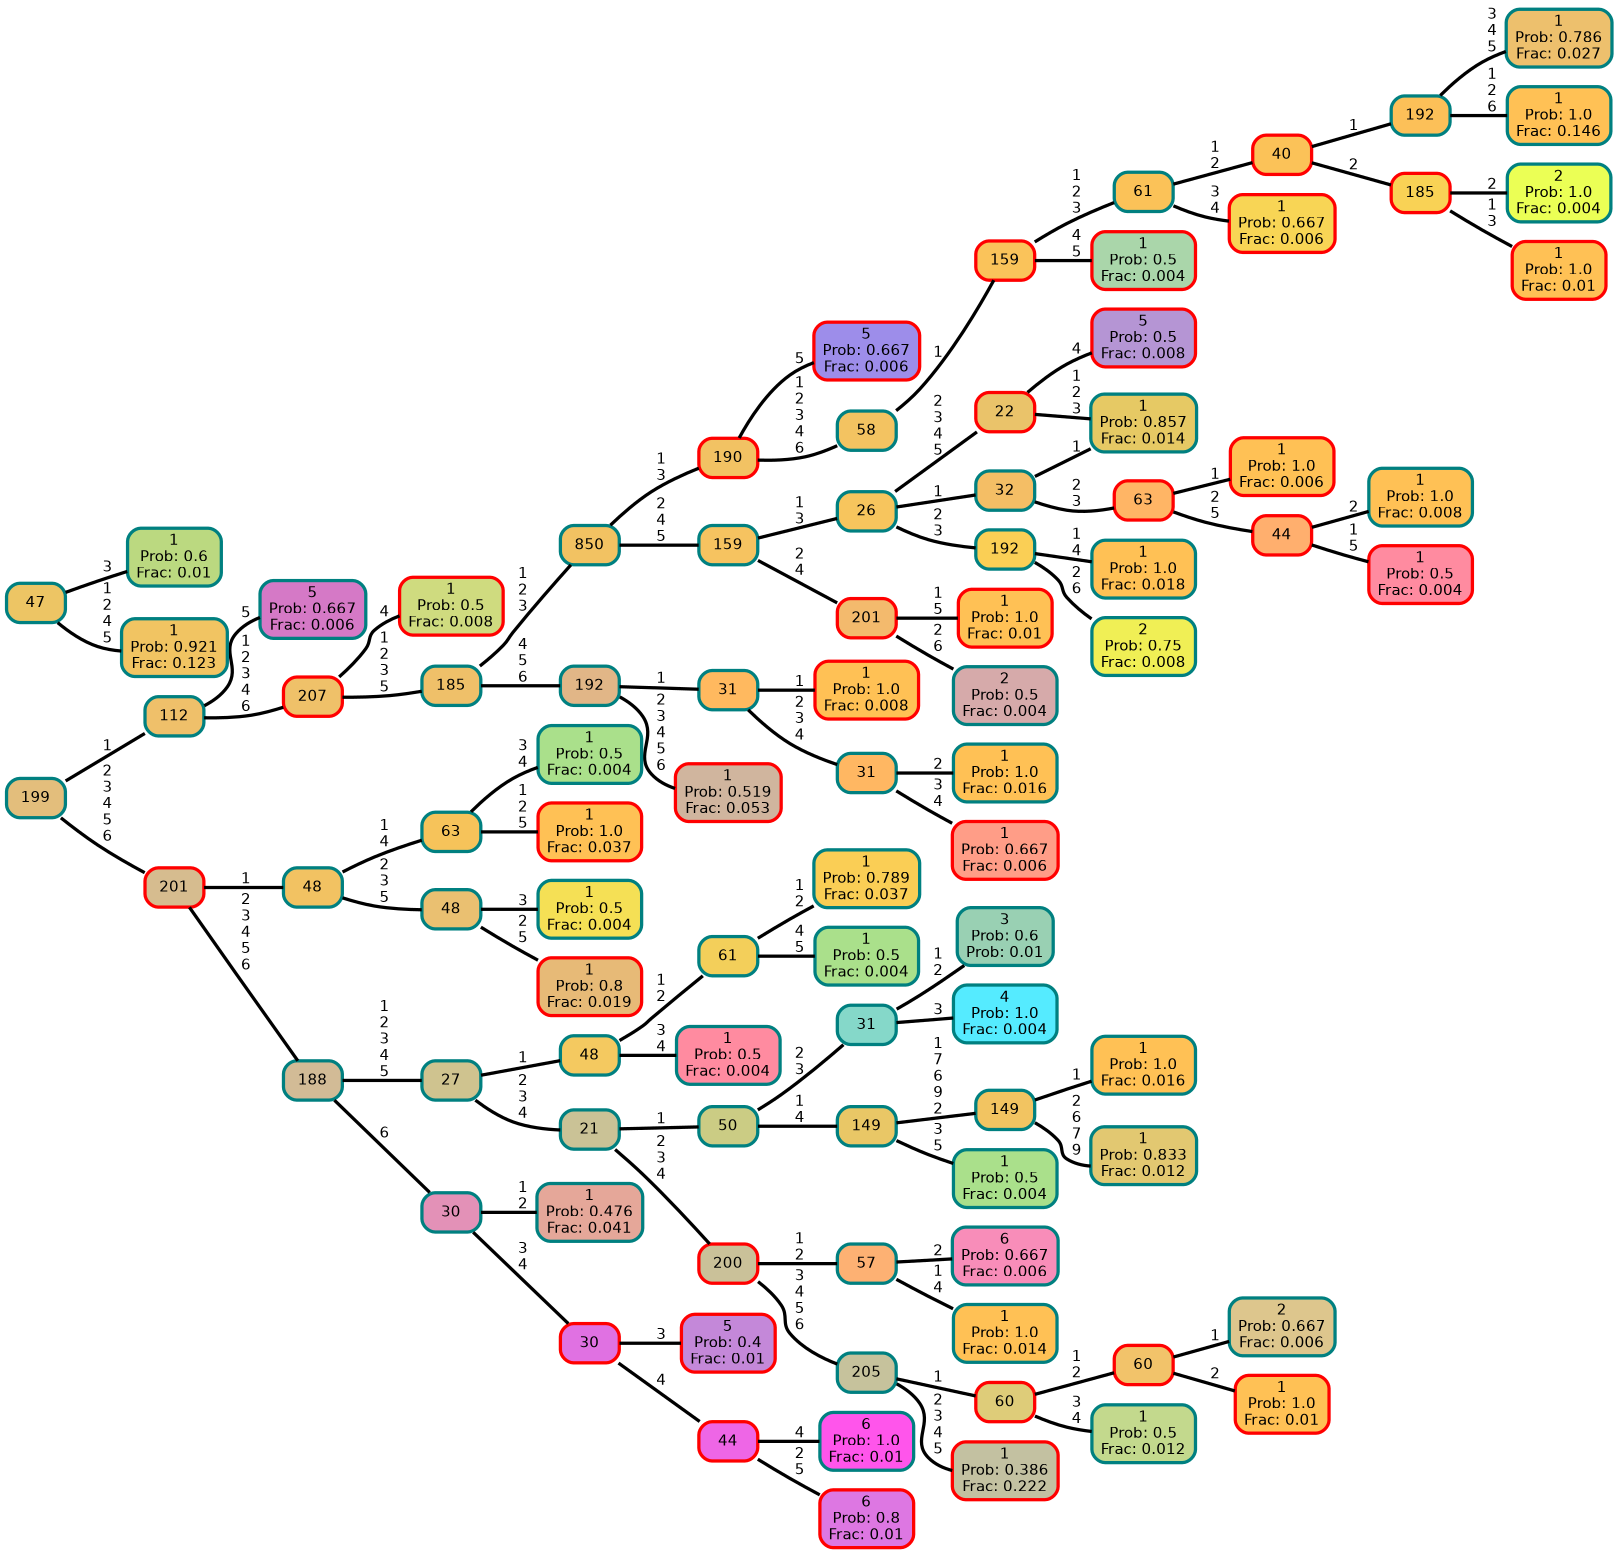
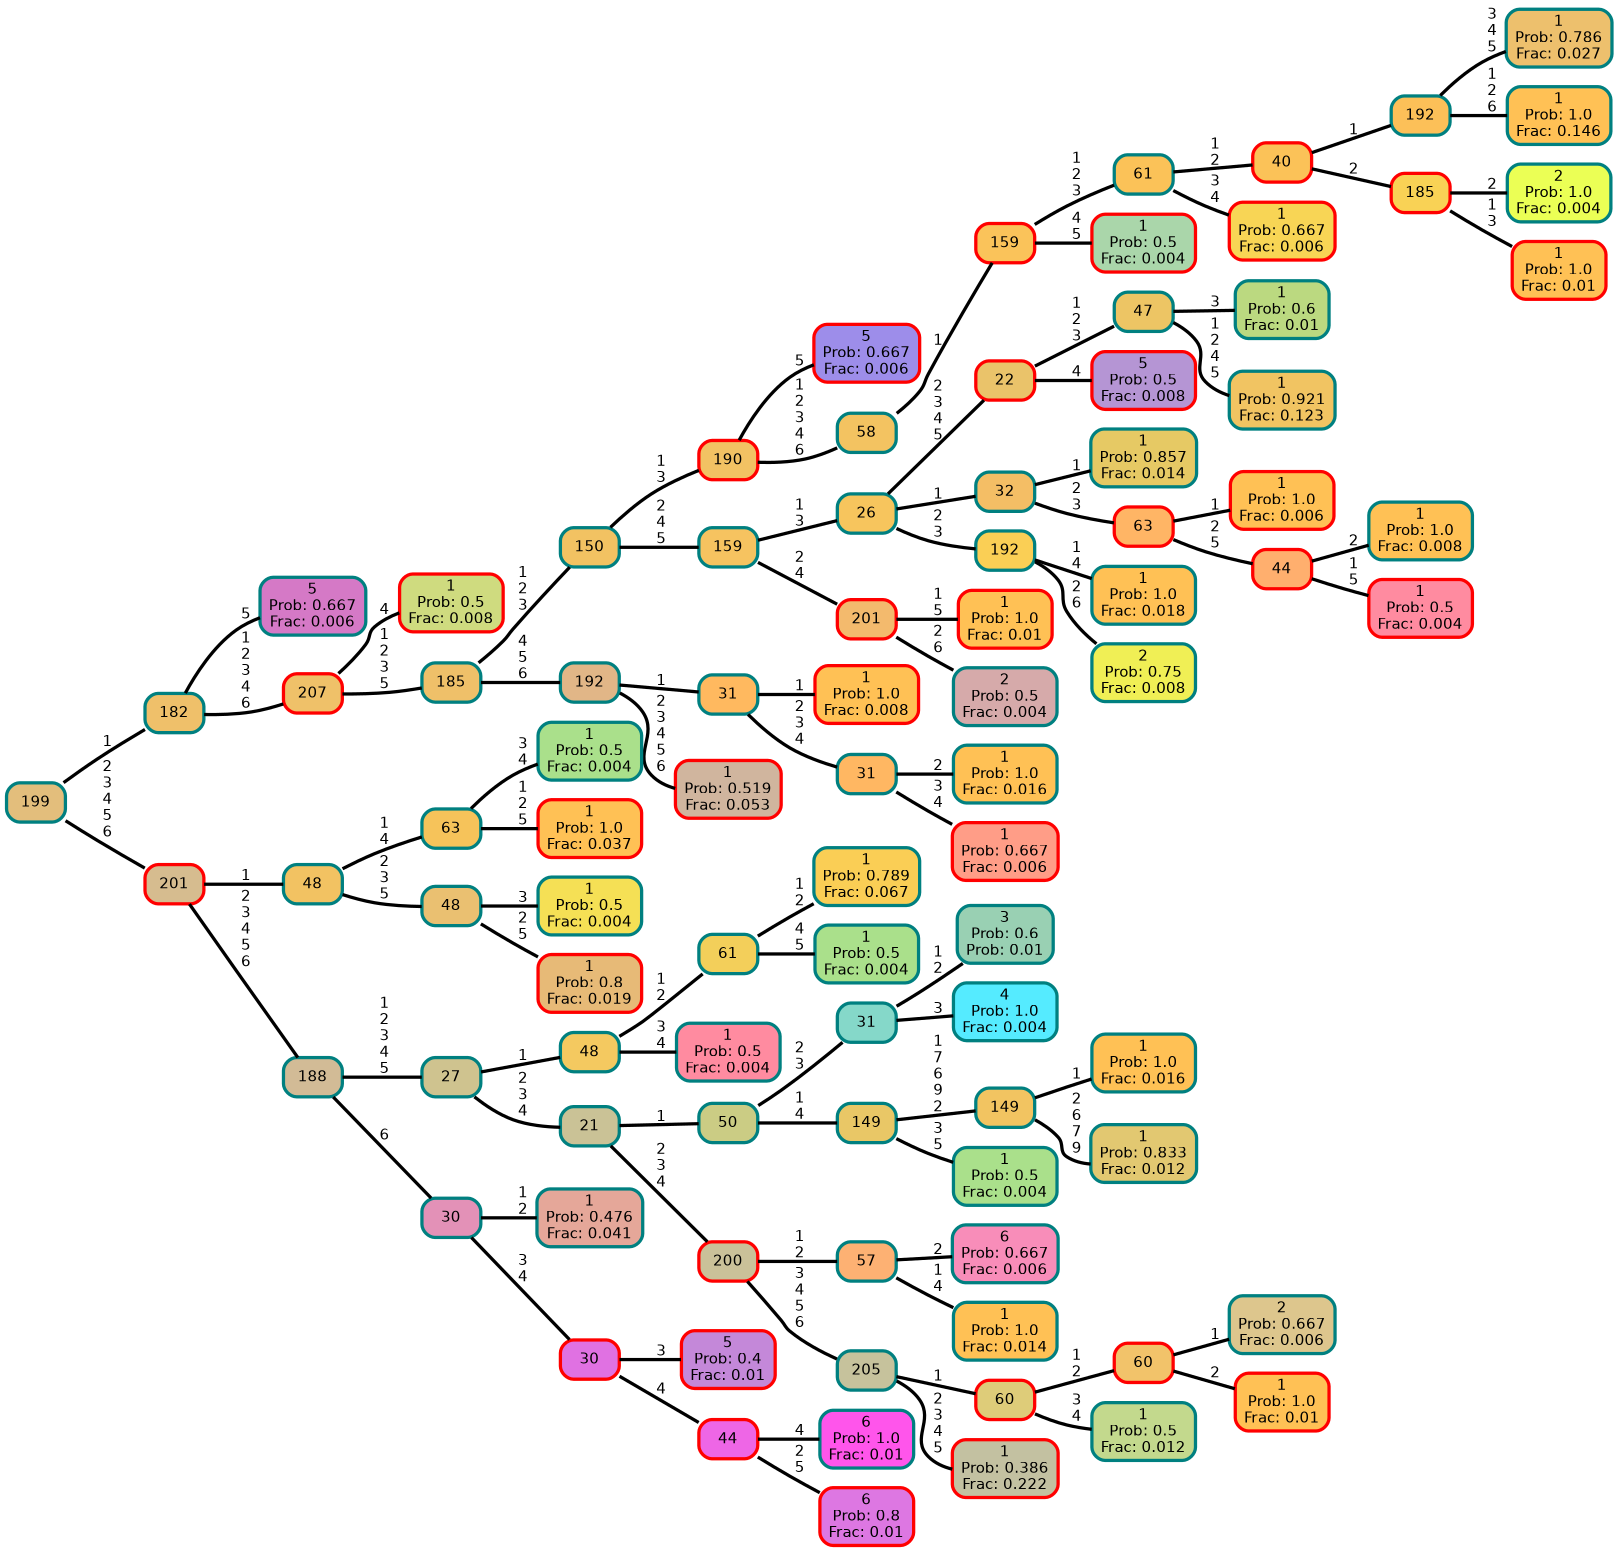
edge "22" -- "1 Prob: 0.857 Frac: 0.014": now "22" -- "47"
node "850": label "850" -> "150"
node "112": label "112" -> "182"
node "1 Prob: 0.789 Frac: 0.037": label "1 Prob: 0.789 Frac: 0.037" -> "1 Prob: 0.789 Frac: 0.067"
